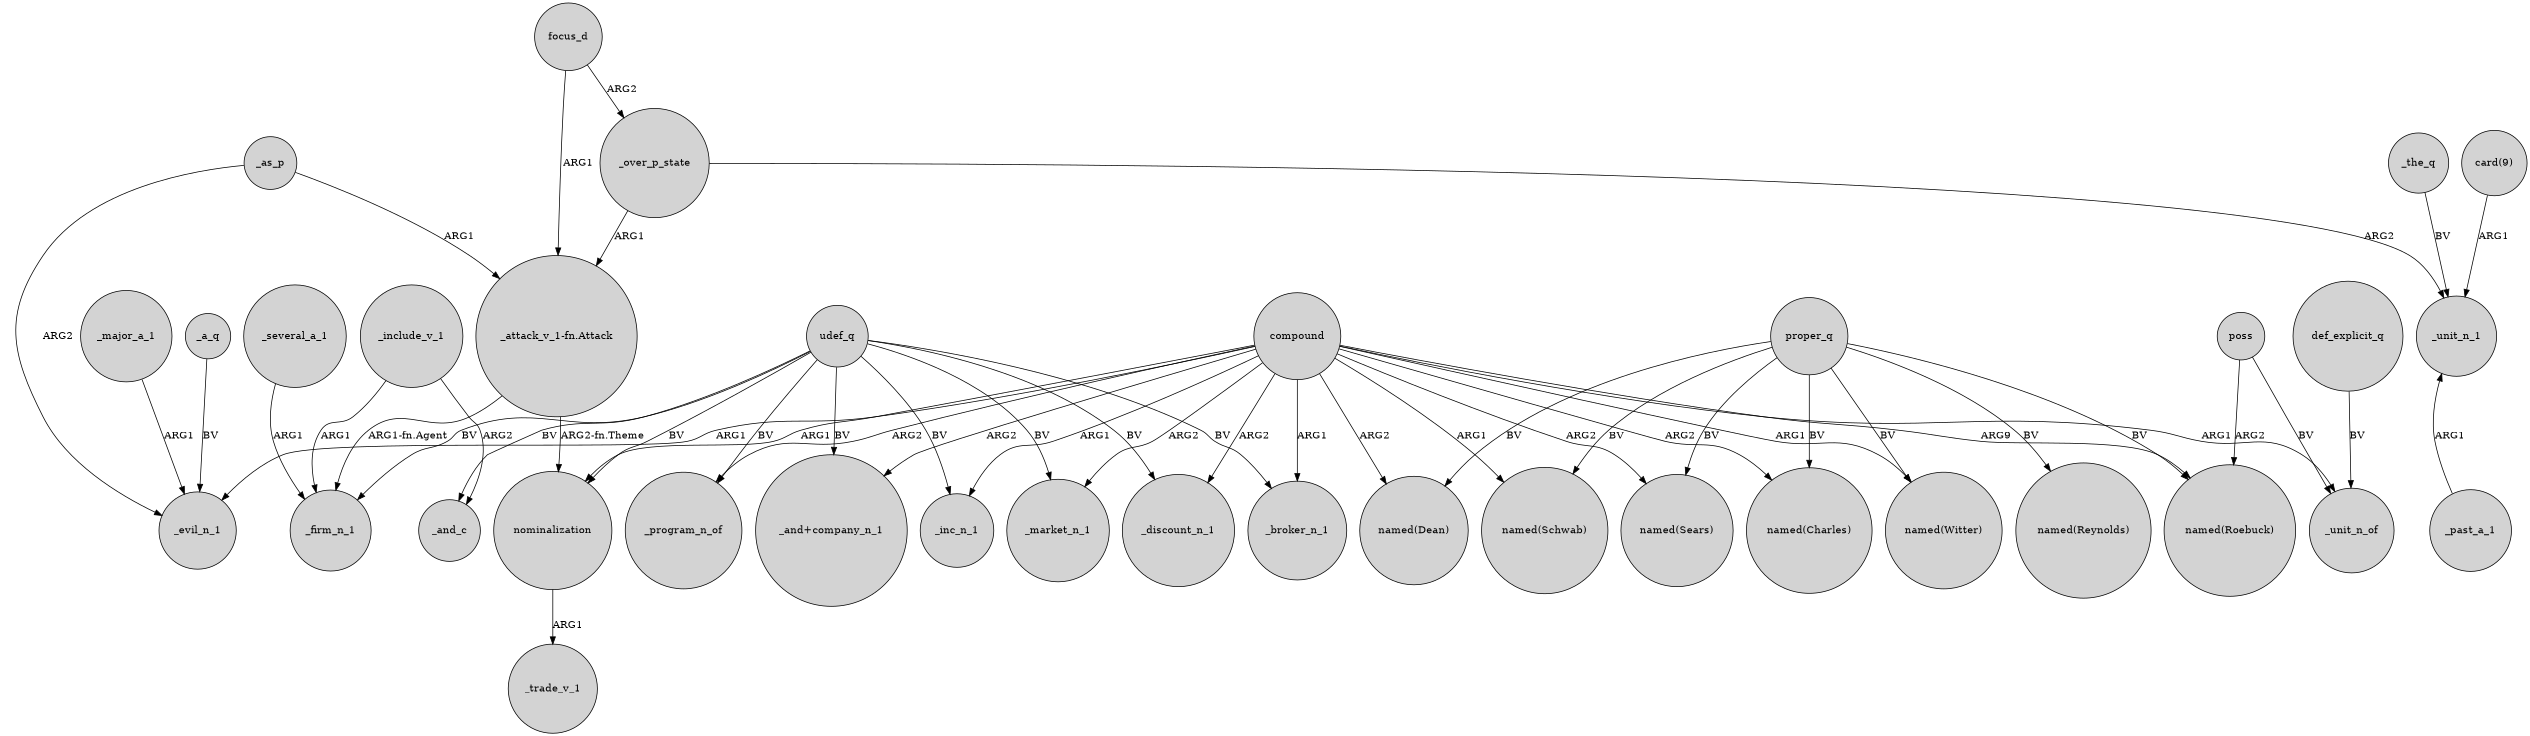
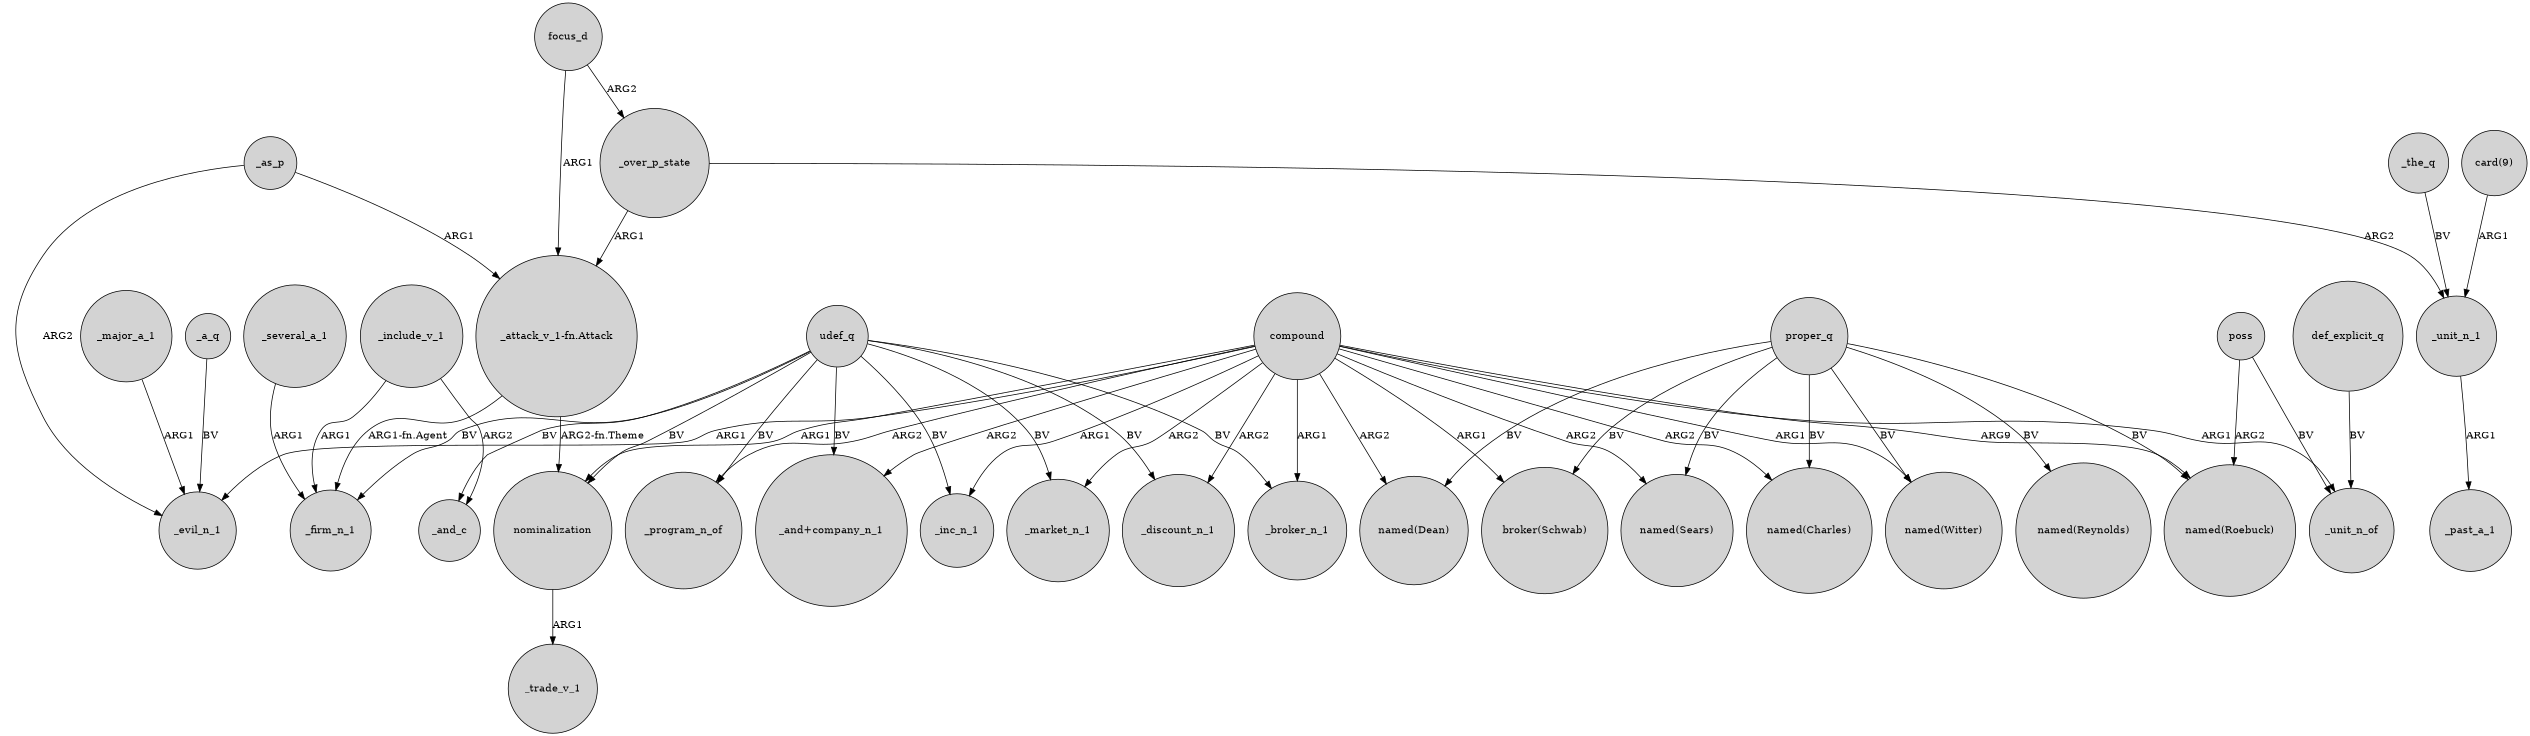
edge "_past_a_1" -> "_unit_n_1": reversed
node "named(Schwab)": label "named(Schwab)" -> "broker(Schwab)"
